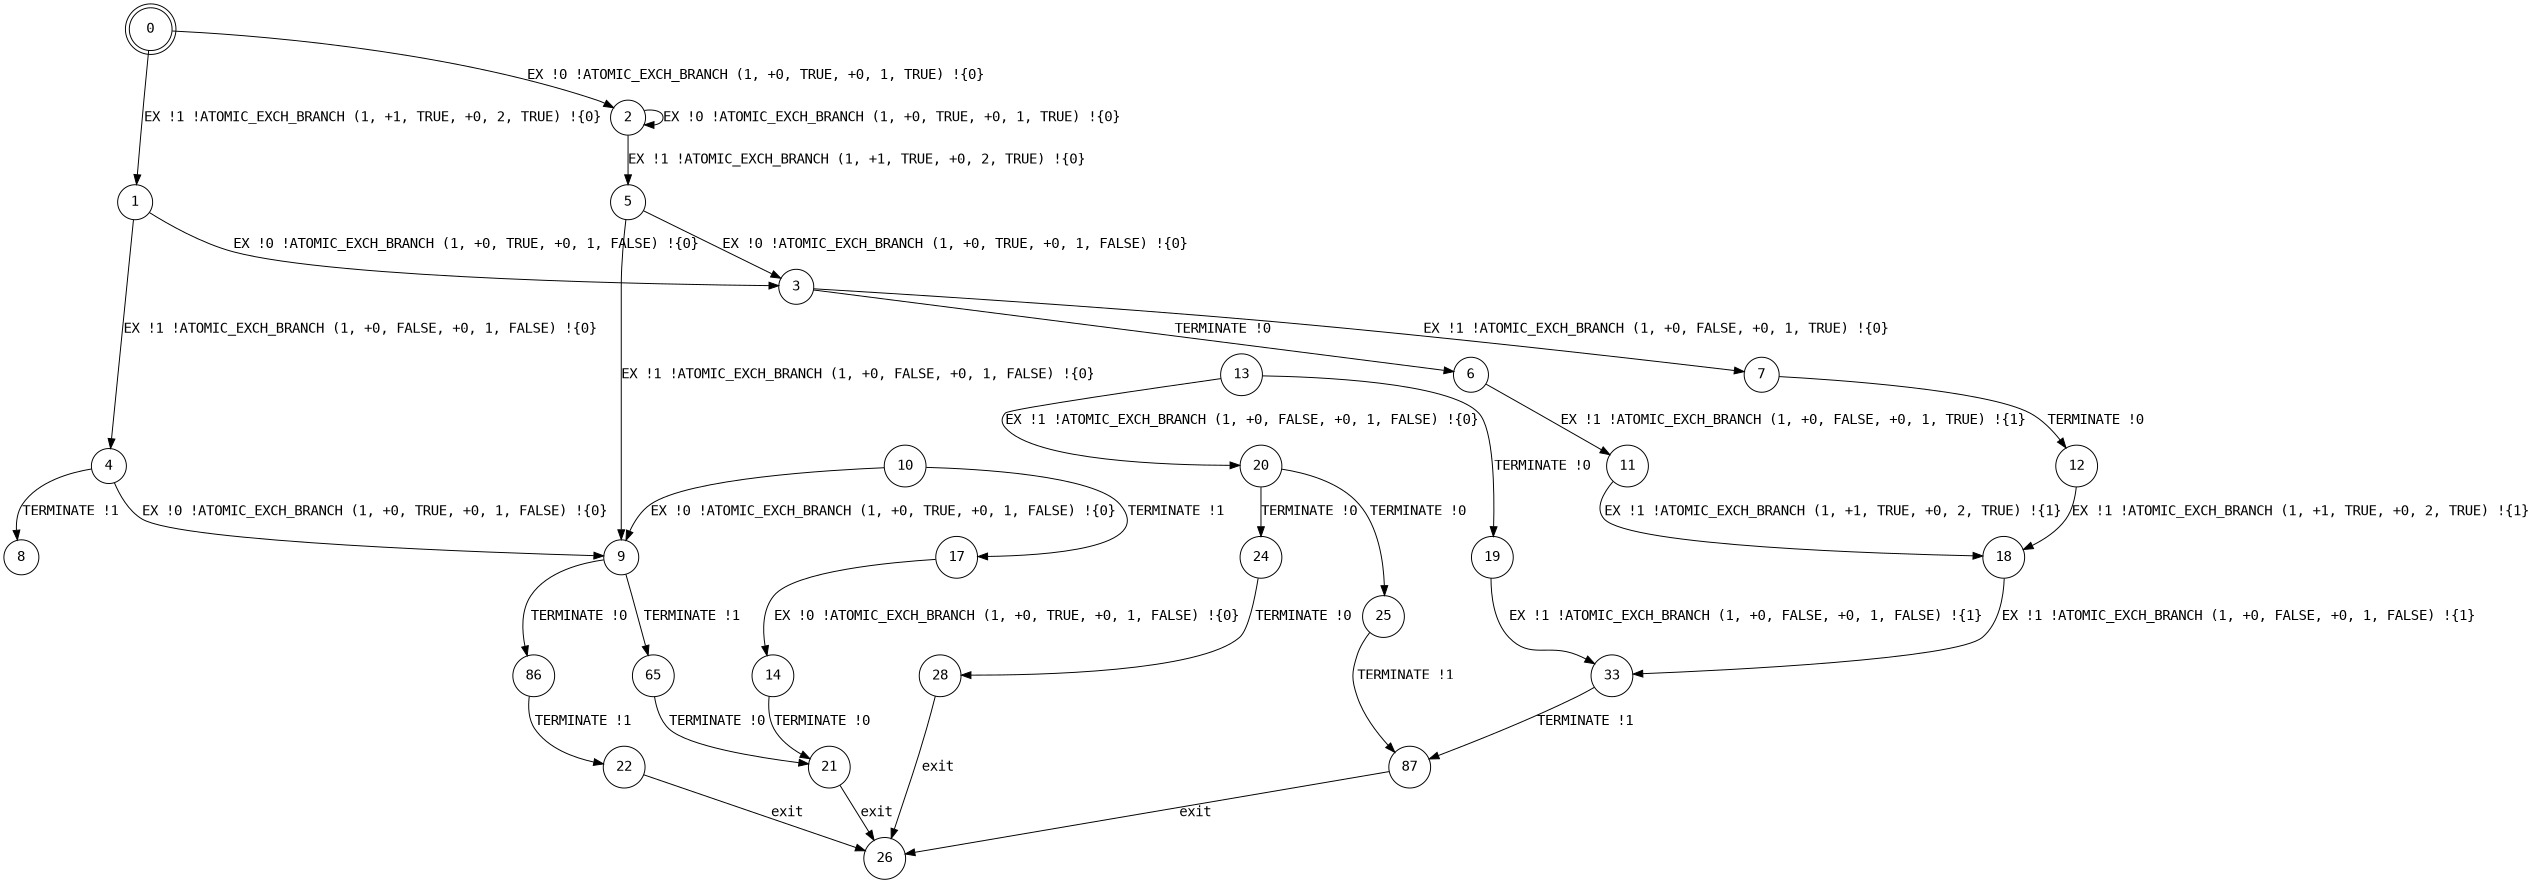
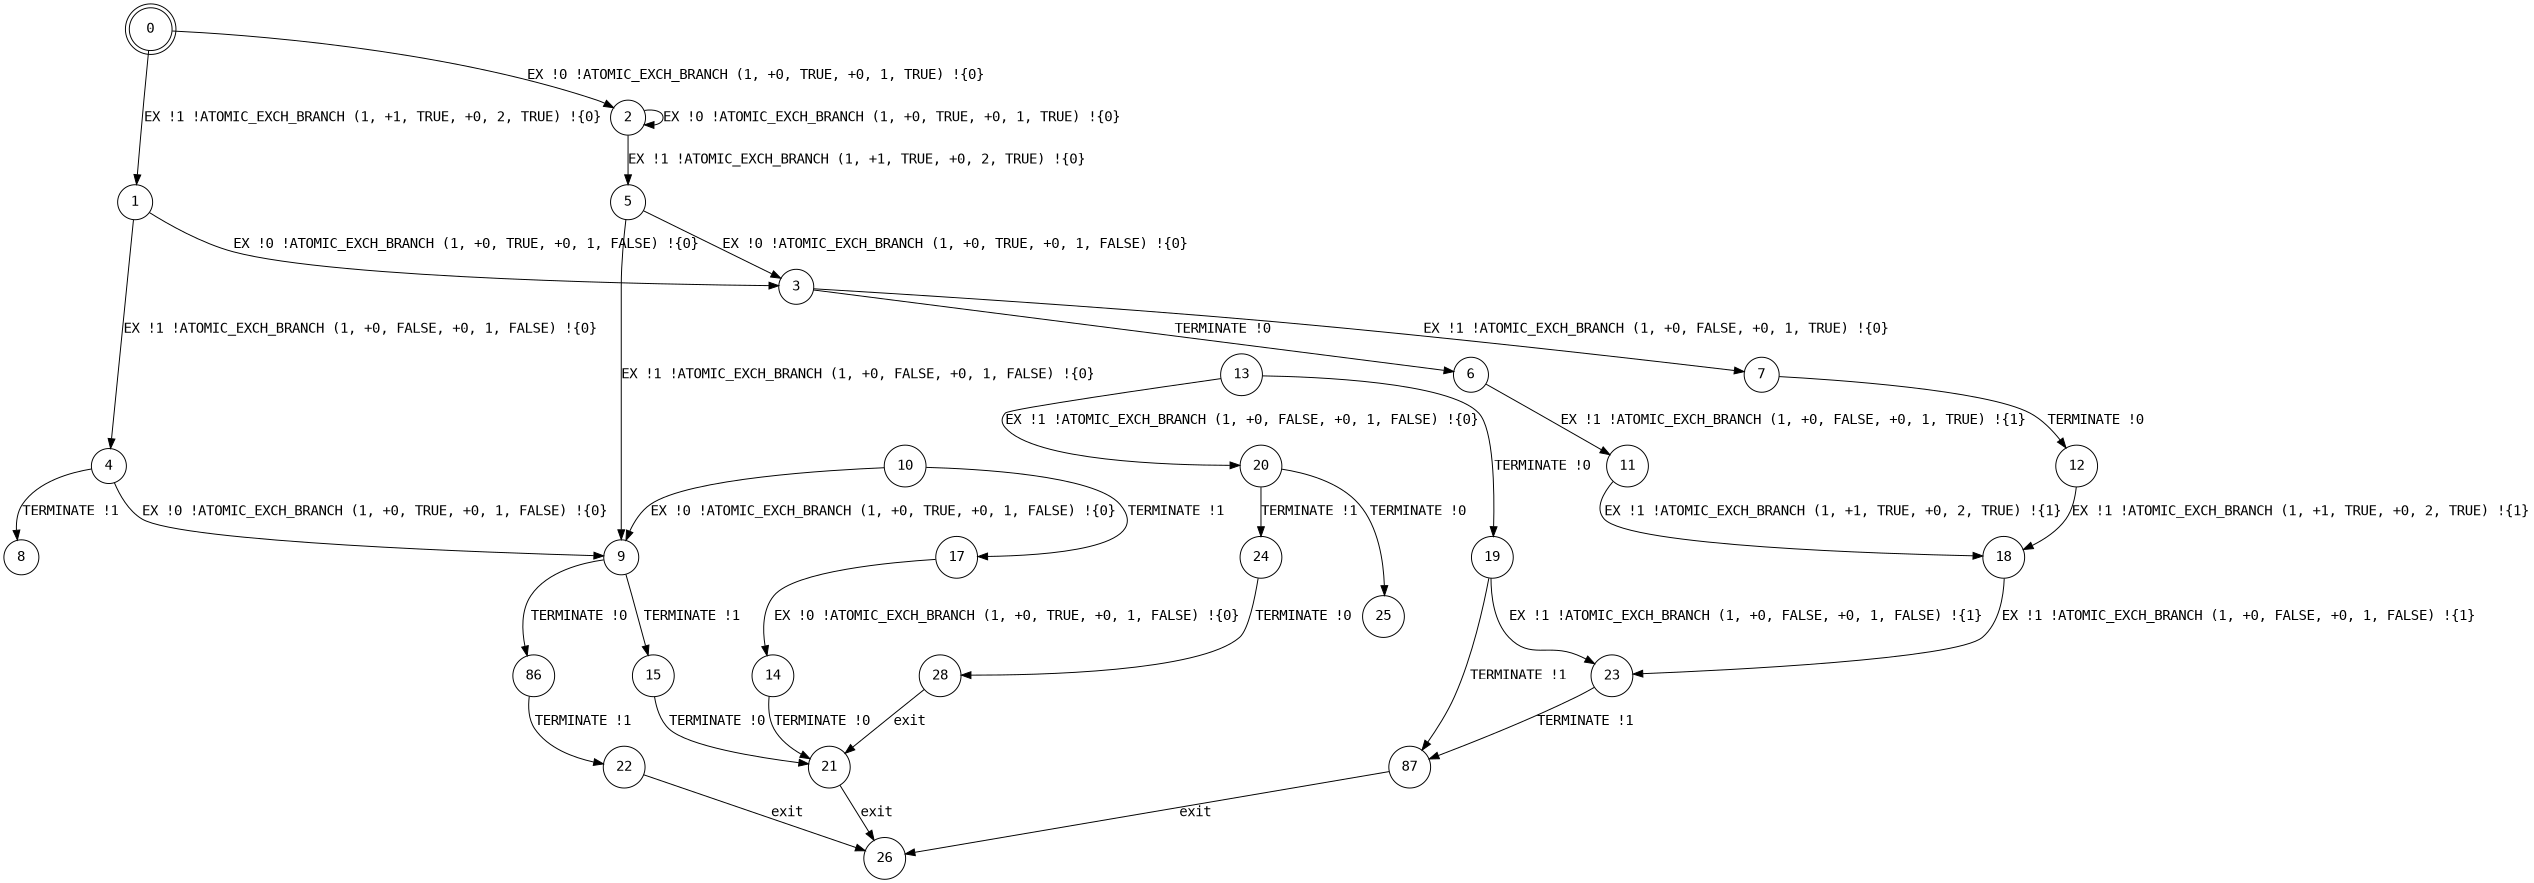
edge "20" -> "24": label "TERMINATE !0" -> "TERMINATE !1"
node "65": label "65" -> "15"
node "33": label "33" -> "23"
edge "25" -> "87": now "19" -> "87"
edge "28" -> "26": now "28" -> "21"
